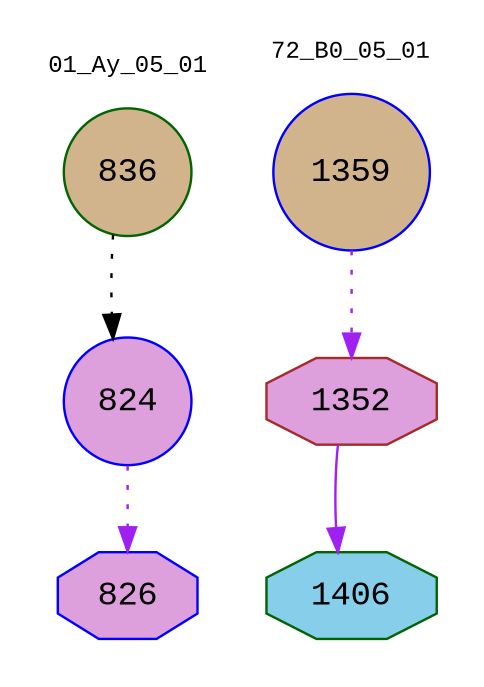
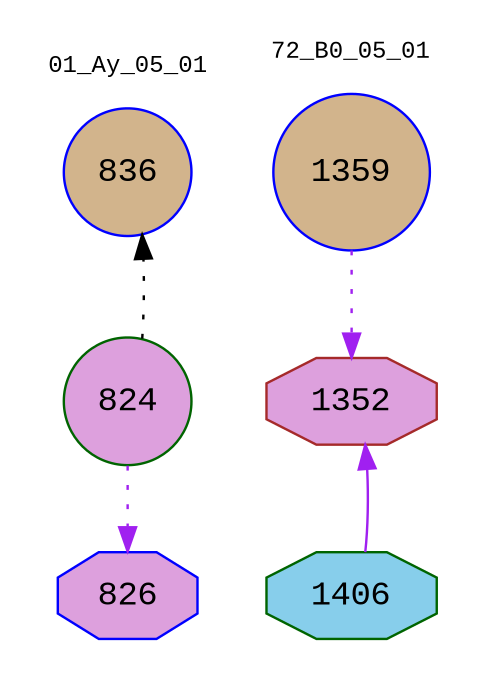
node "836": color darkgreen -> blue
edge "836" -> "824": reversed
node "824": color blue -> darkgreen
edge "1352" -> "1406": reversed
